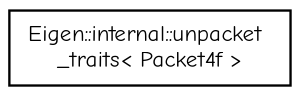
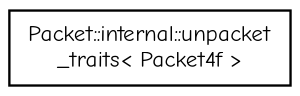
node "Eigen::internal::unpacket _traits< Packet4f >": label "Eigen::internal::unpacket _traits< Packet4f >" -> "Packet::internal::unpacket _traits< Packet4f >"
